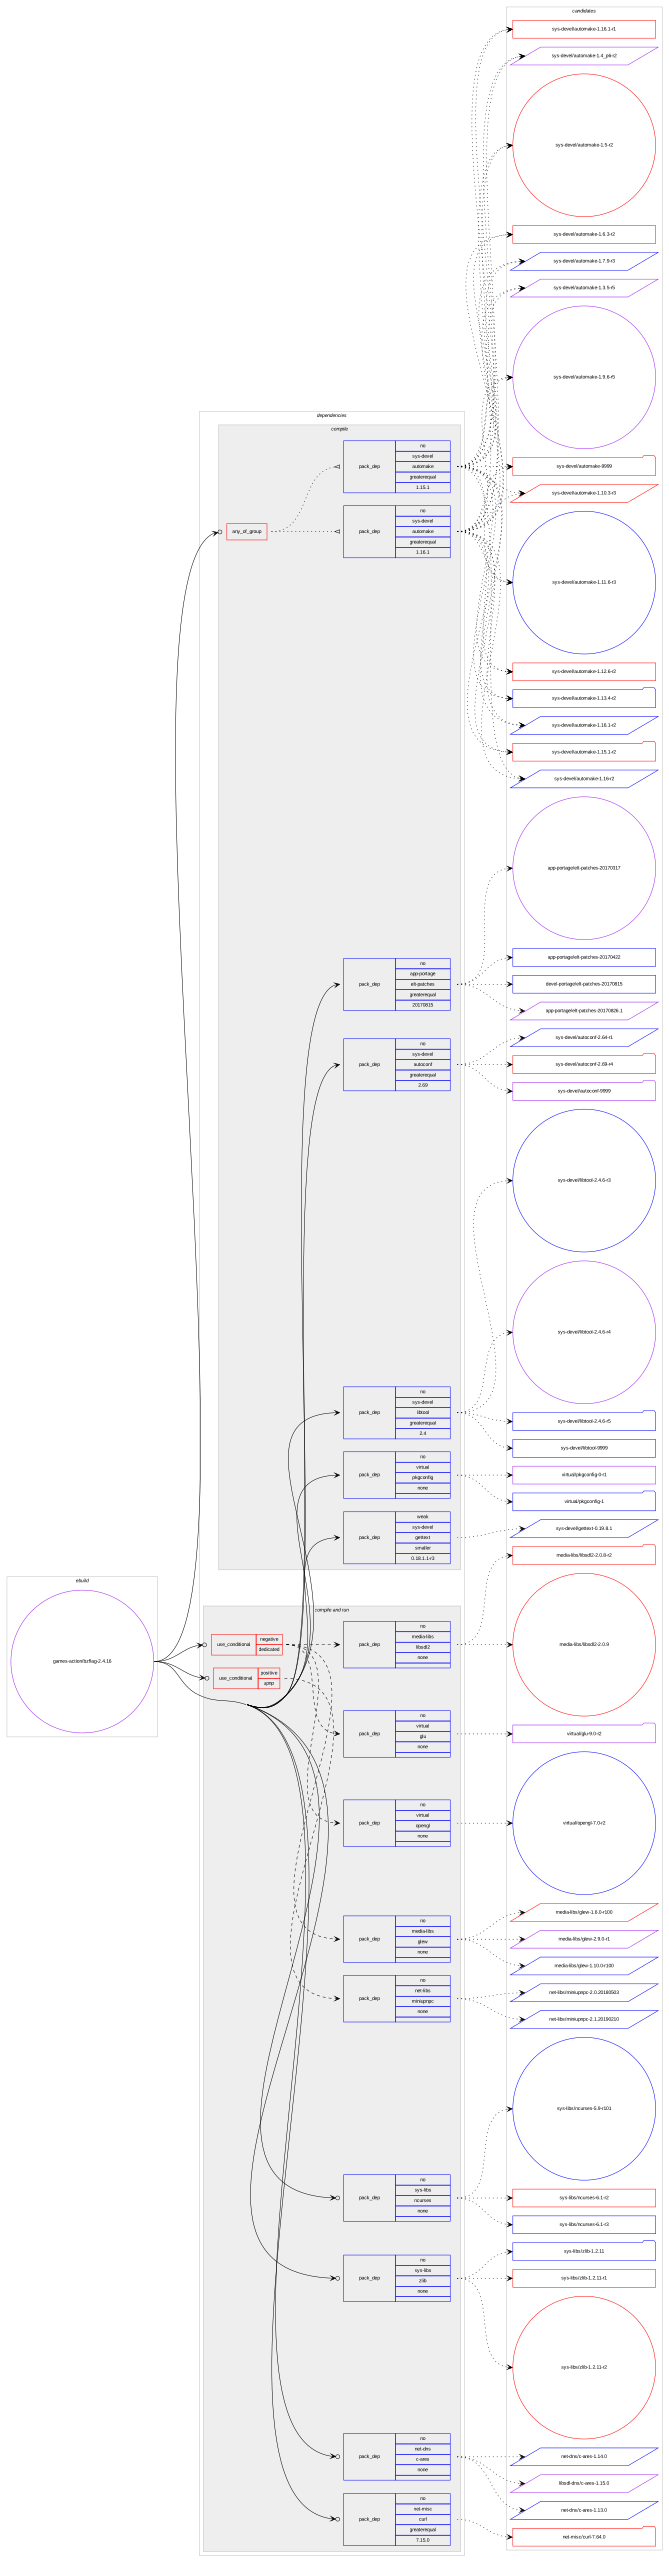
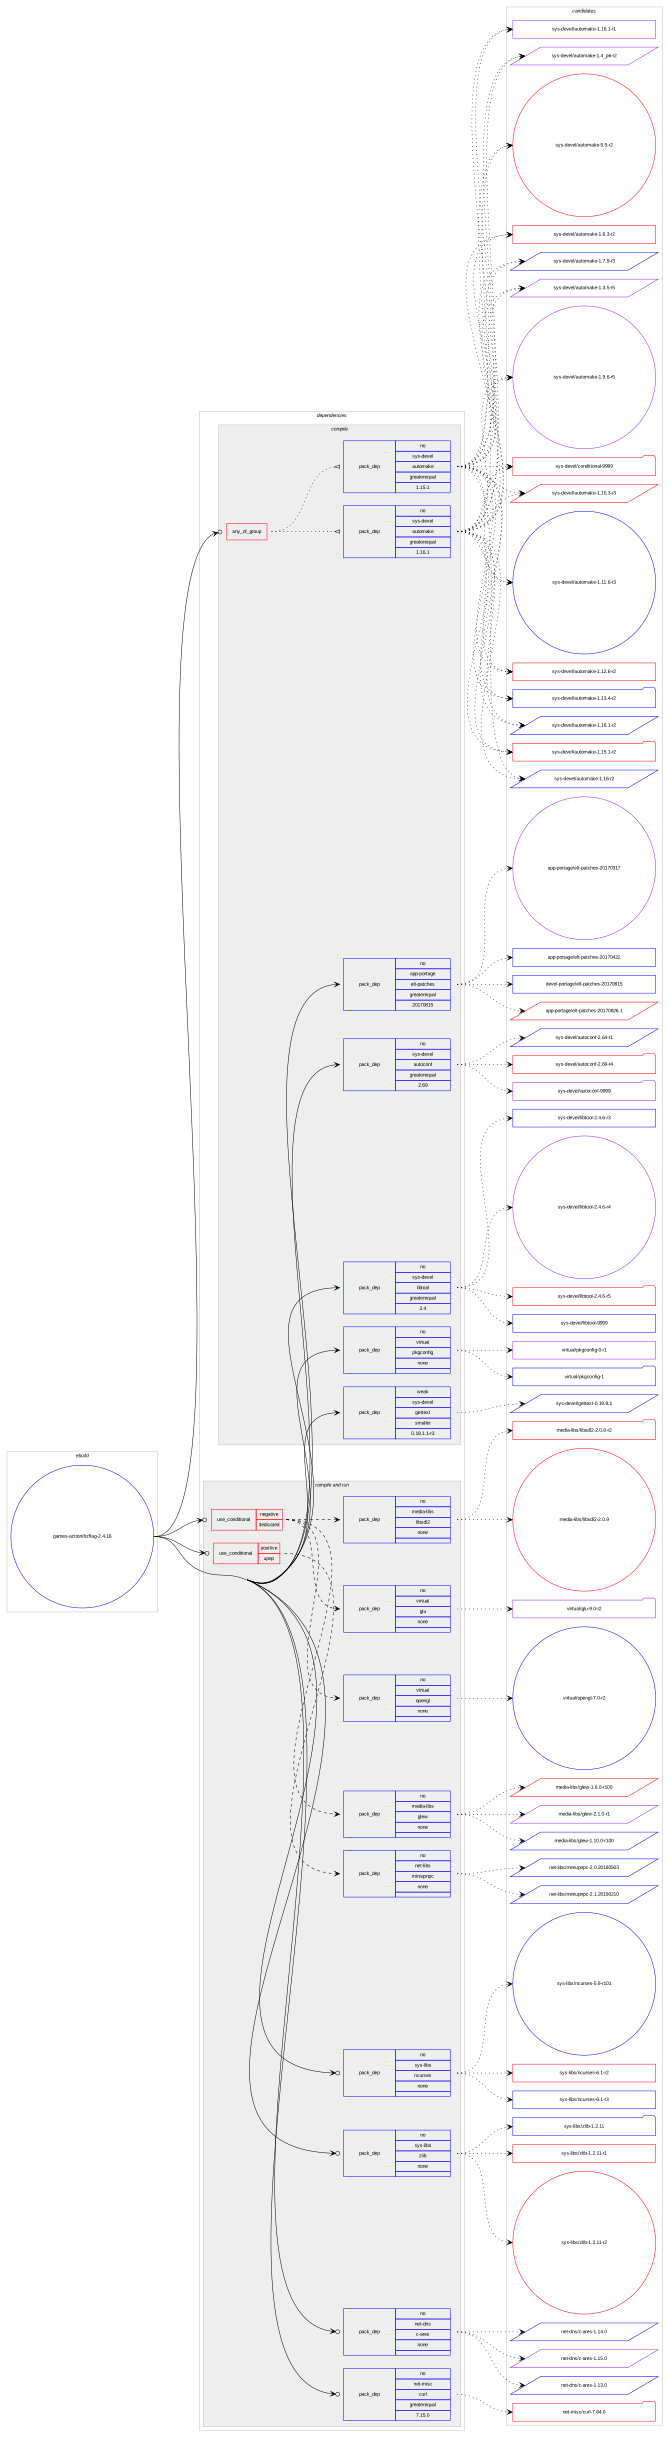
node "sys-devel/automake-1.16.1-r1": color red -> purple
node "sys-devel/automake-1.5-r2": label "sys-devel/automake-1.5-r2" -> "sys-devel/automake-5.5-r2"
node "sys-devel/automake-9999": label "sys-devel/automake-9999" -> "sys-devel/conditional-9999"
node "app-portage/elt-patches-20170826.1": color purple -> red
node "sys-devel/libtool-2.4.6-r3": shape circle -> box
node "sys-devel/libtool-2.4.6-r5": color blue -> red
node "games-action/bzflag-2.4.16": color purple -> blue
node "media-libs/glew-2.9.0-r1": label "media-libs/glew-2.9.0-r1" -> "media-libs/glew-2.1.0-r1"
node "libsdl-dns/c-ares-1.15.0": label "libsdl-dns/c-ares-1.15.0" -> "net-dns/c-ares-1.15.0"
